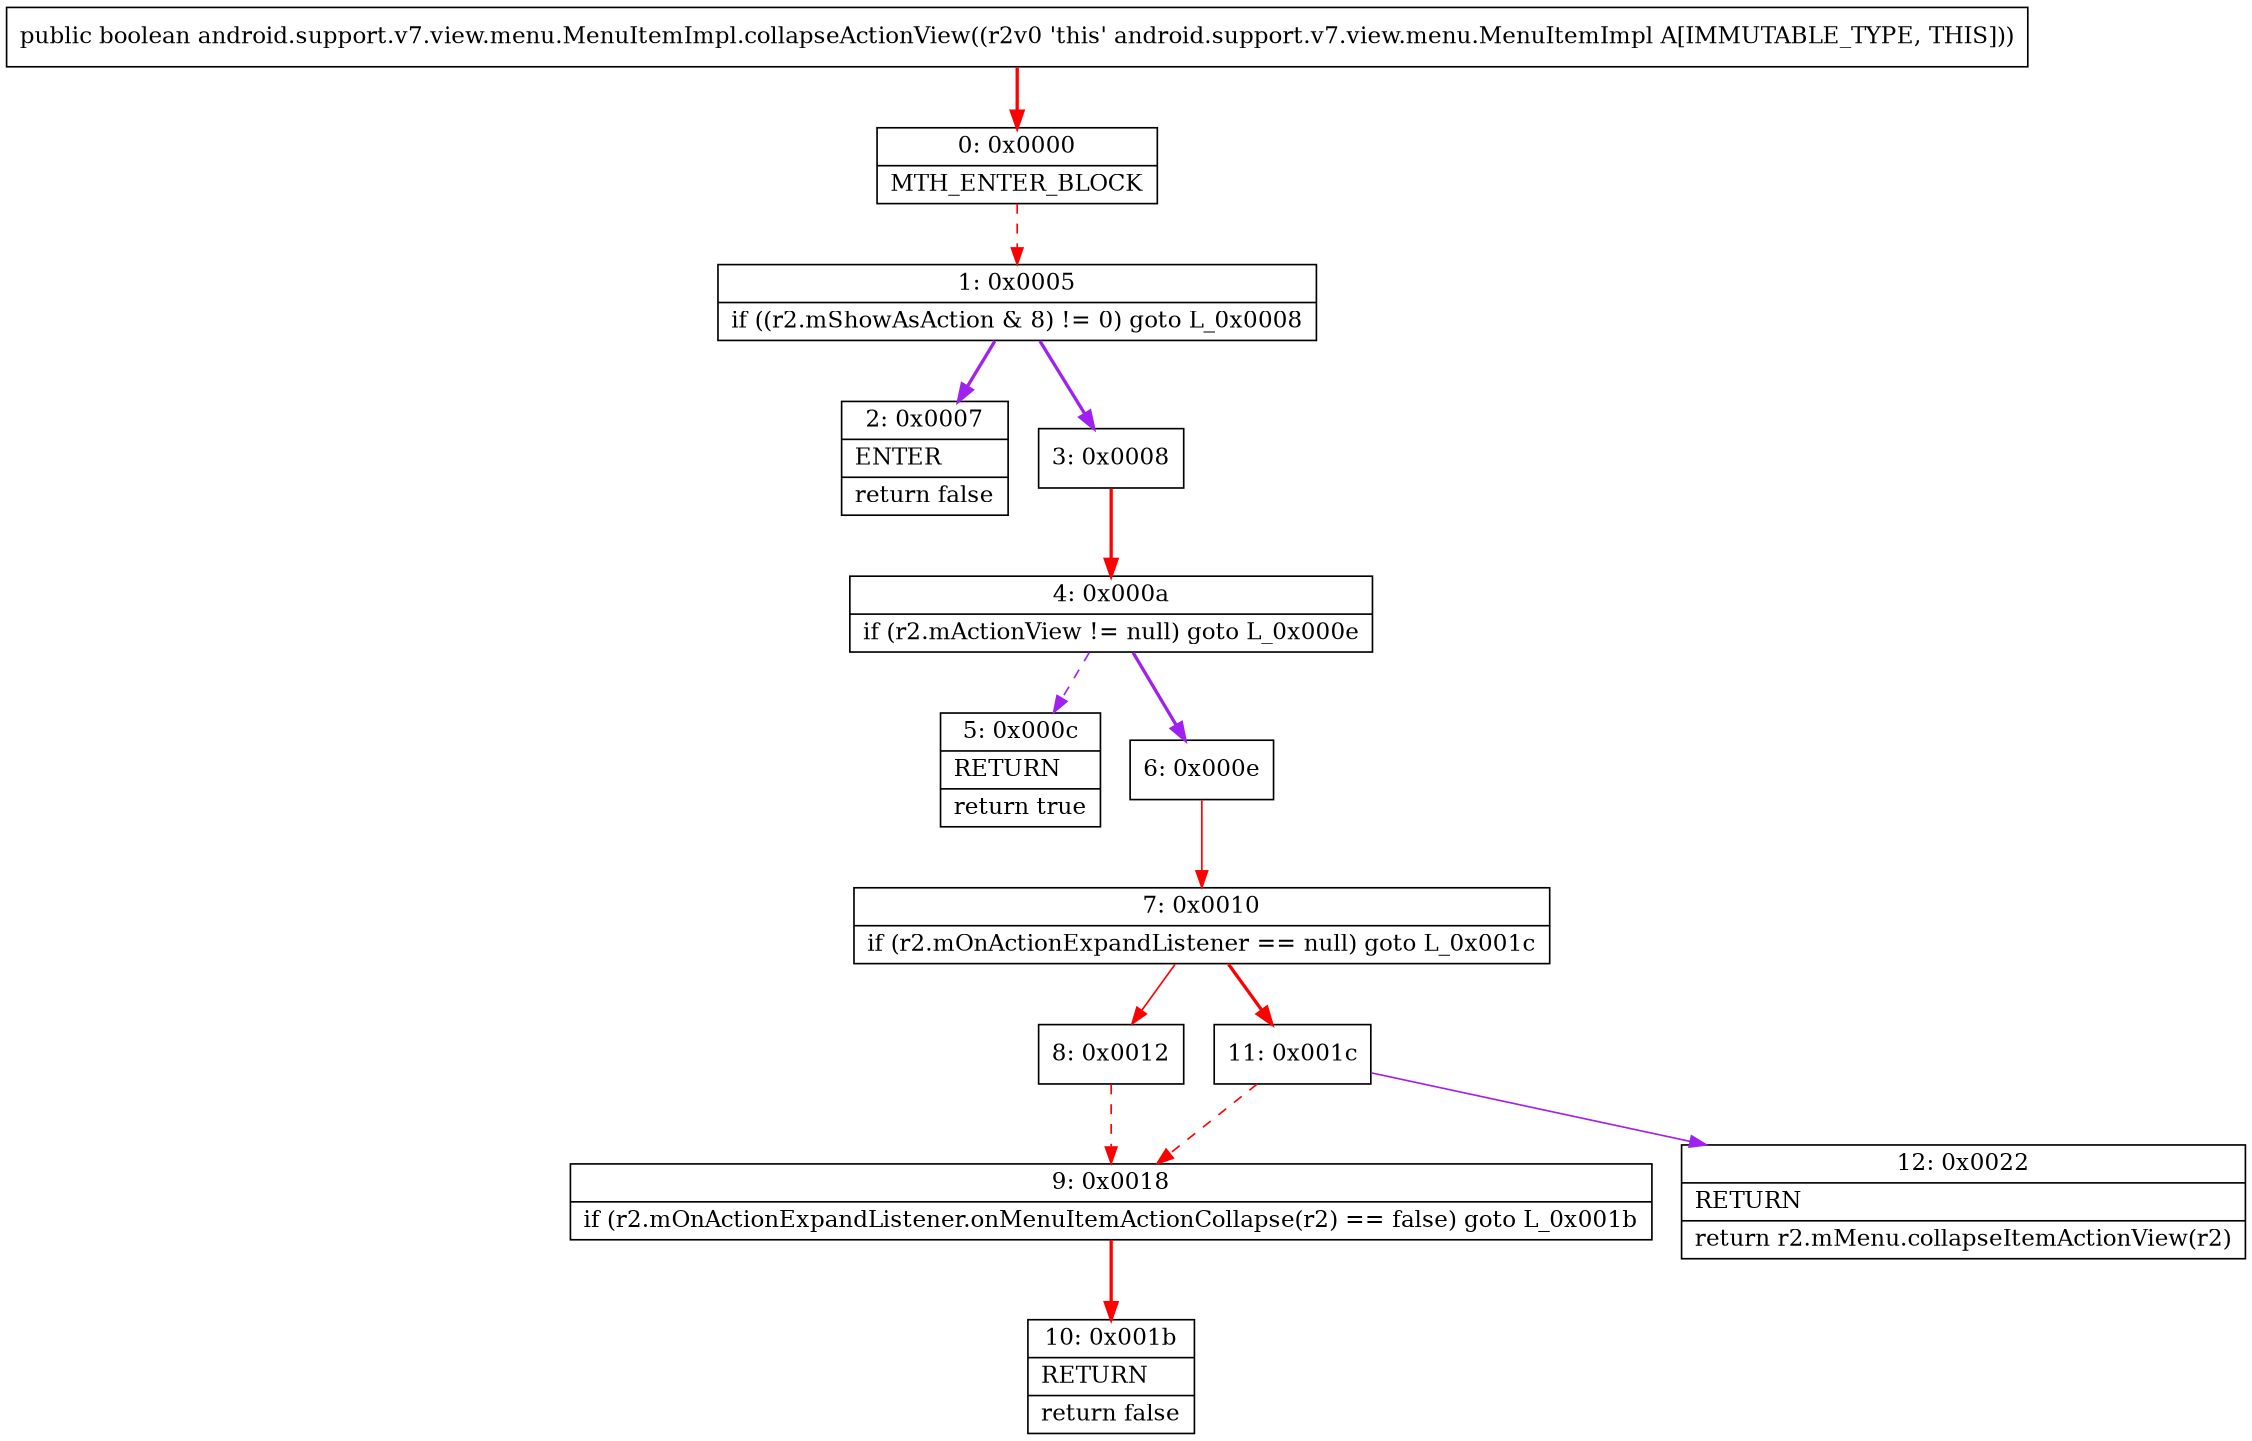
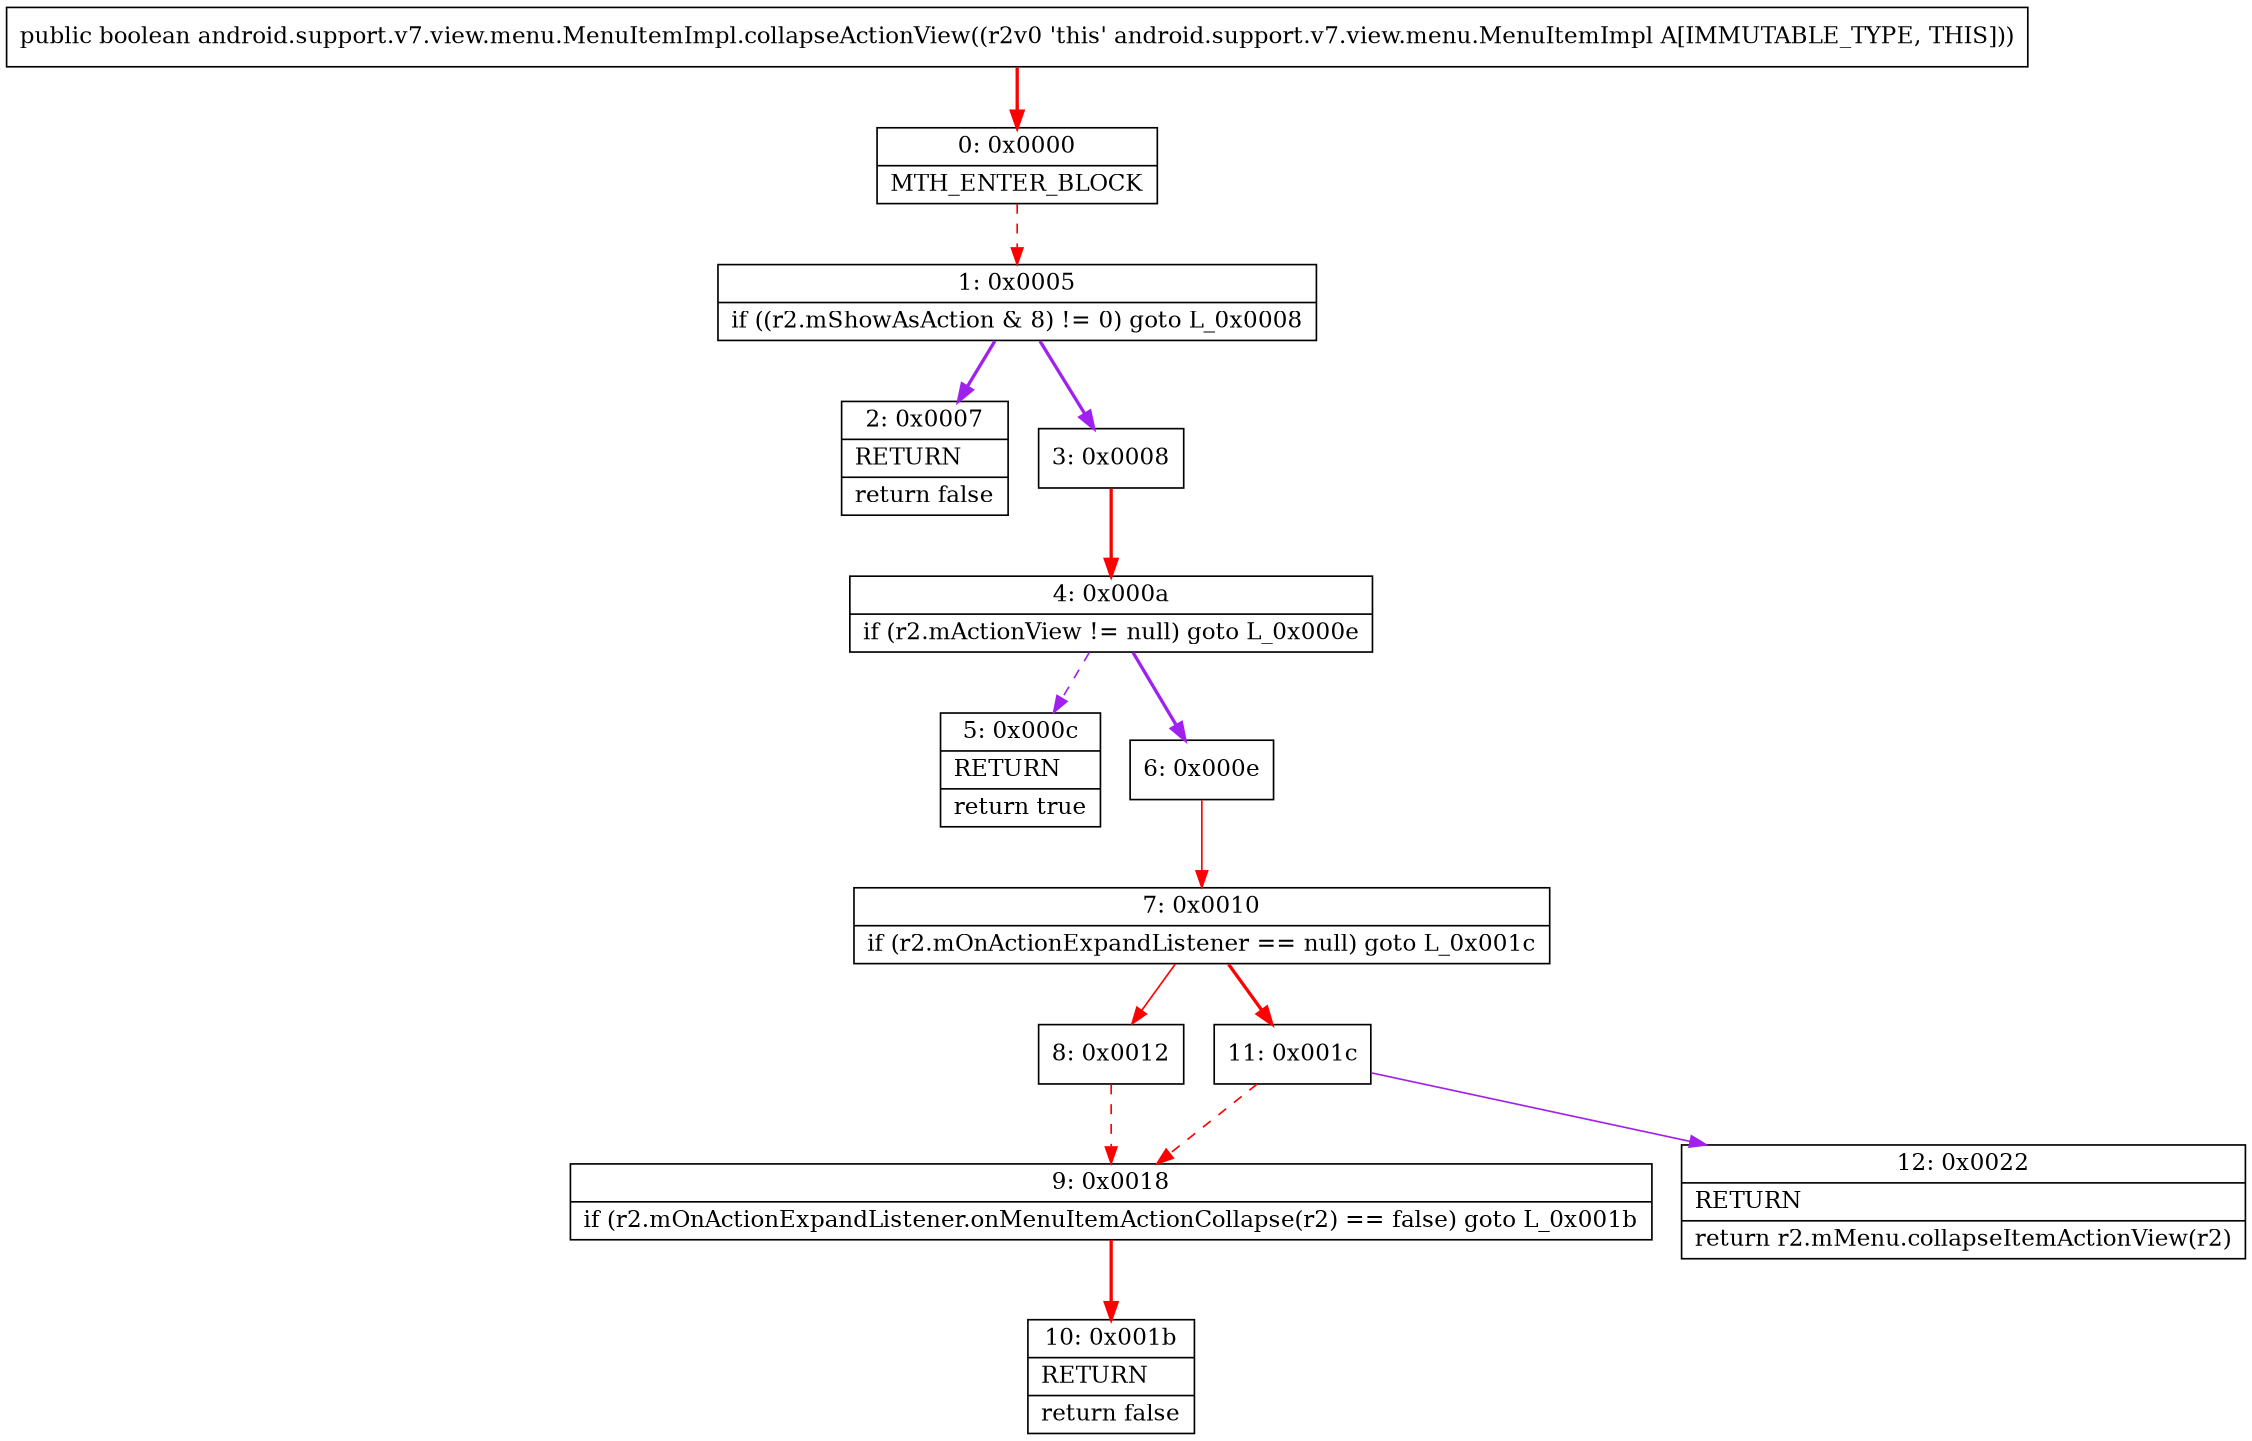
node "2: 0x0007": text "ENTER" -> "RETURN"
